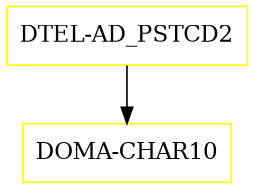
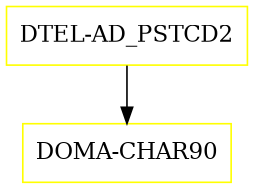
node "DOMA-CHAR10": label "DOMA-CHAR10" -> "DOMA-CHAR90"
